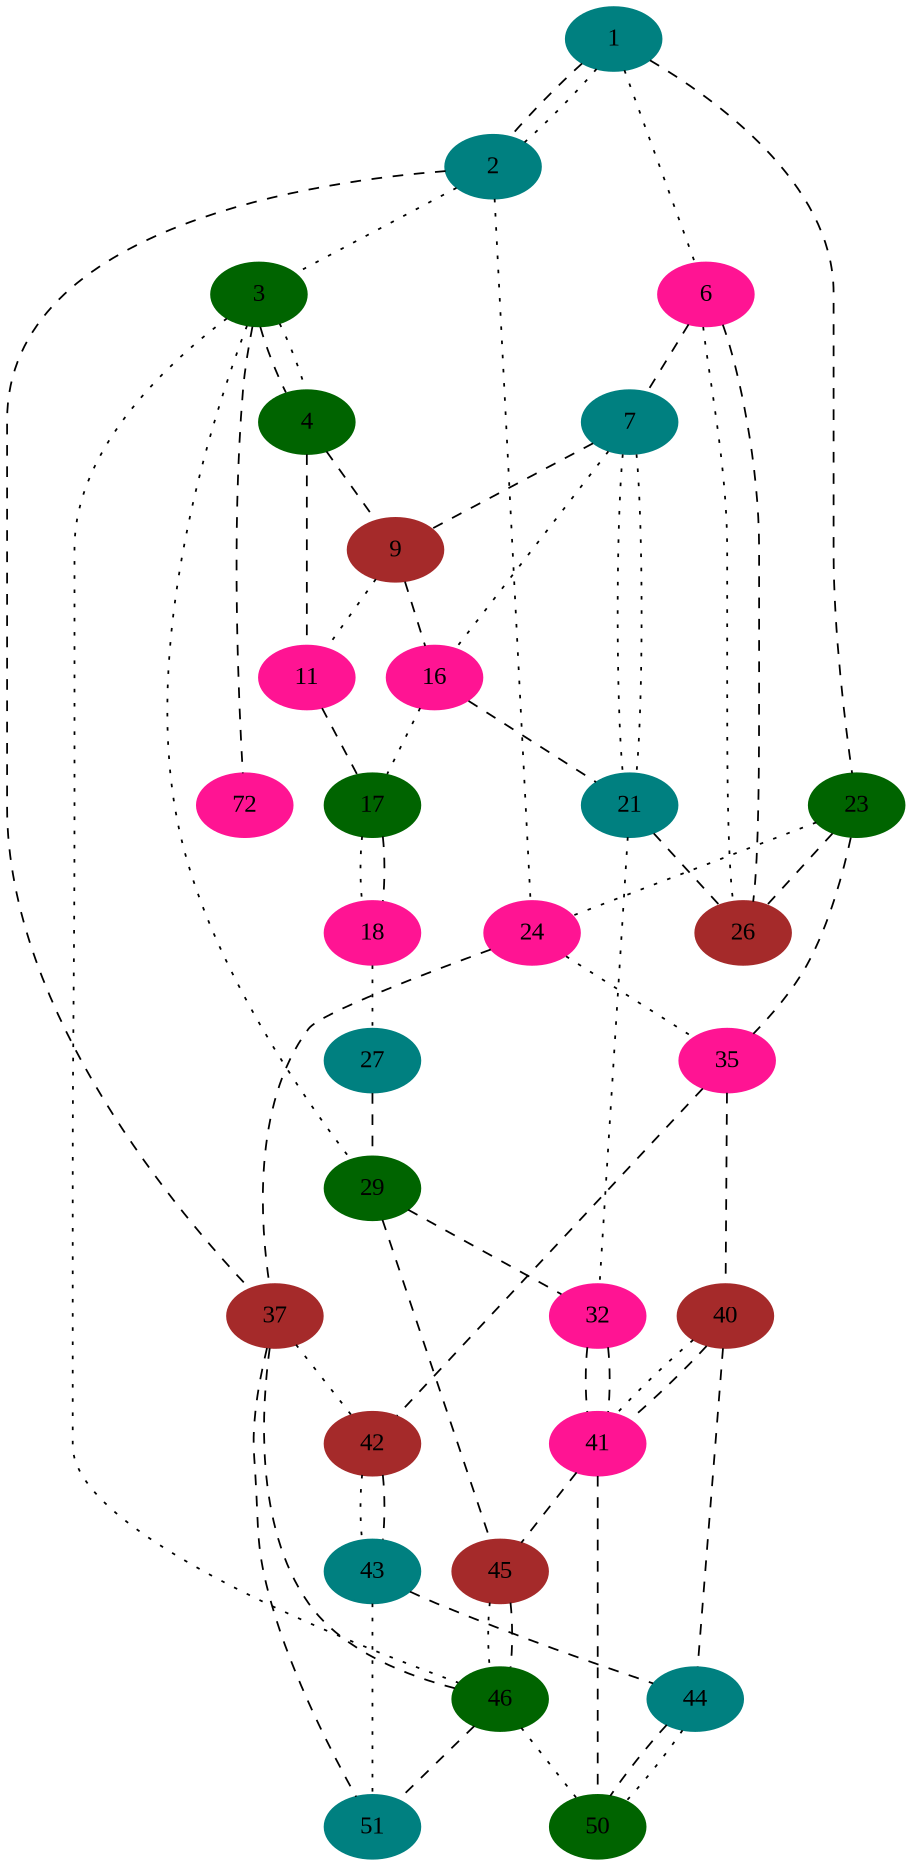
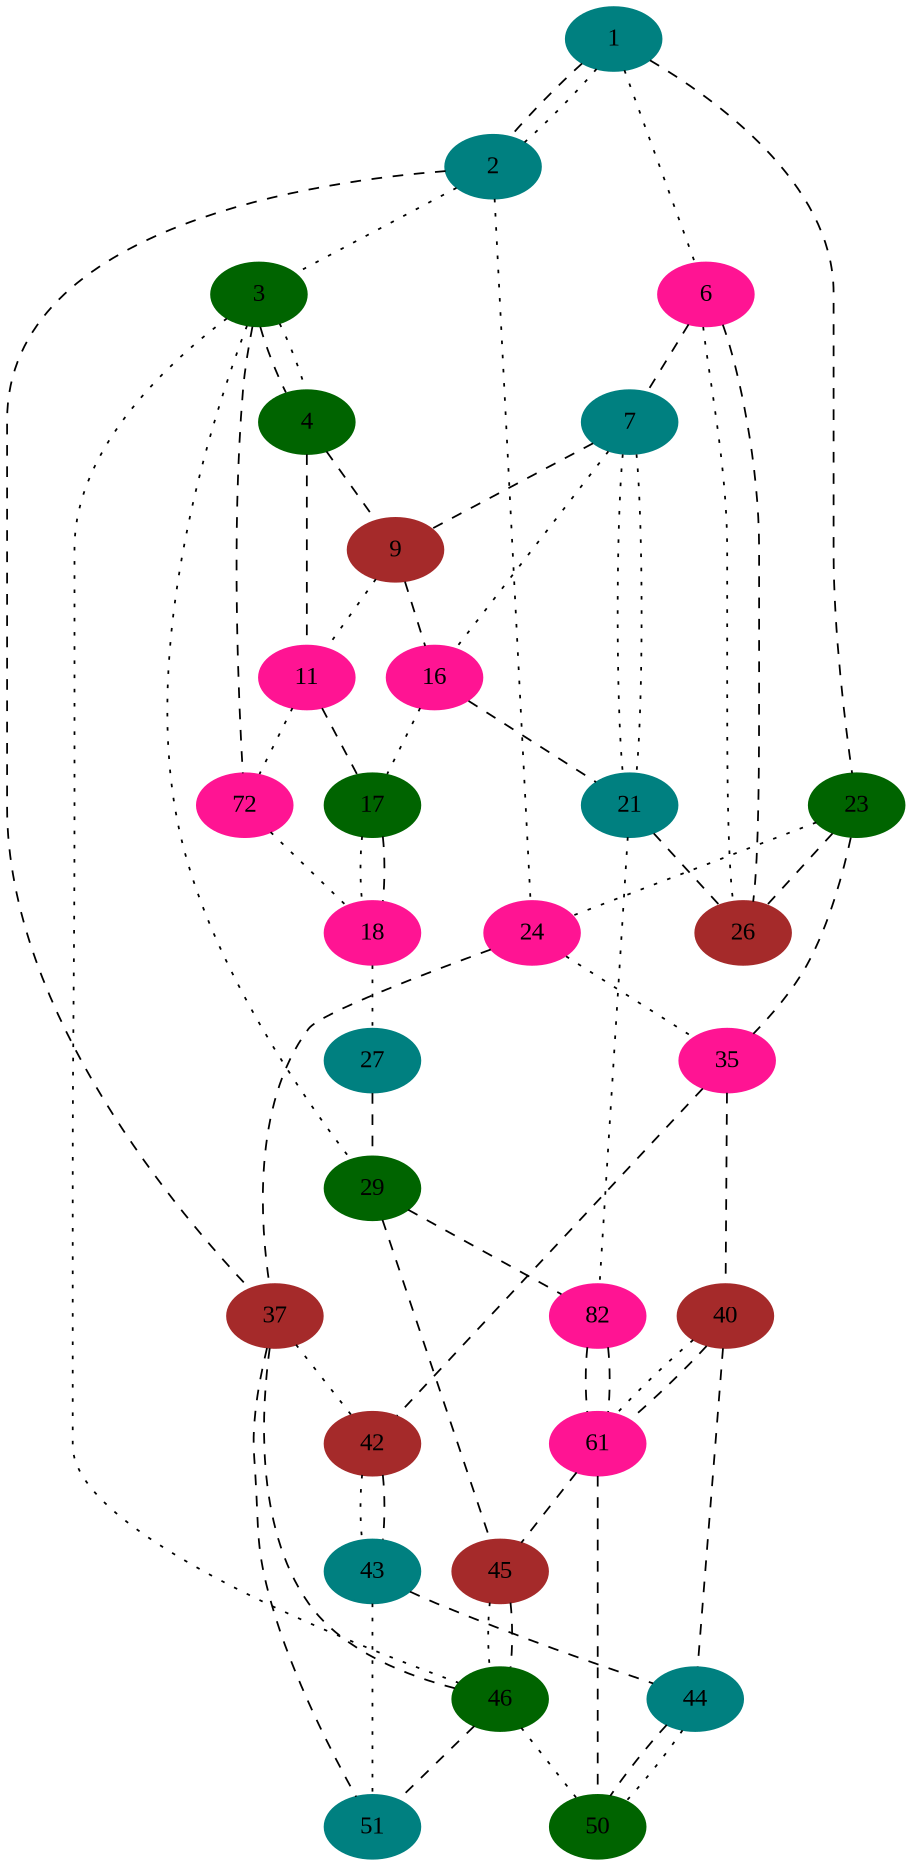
edge "11" -- "72": added
edge "72" -- "18": added
node "32": label "32" -> "82"
node "41": label "41" -> "61"
